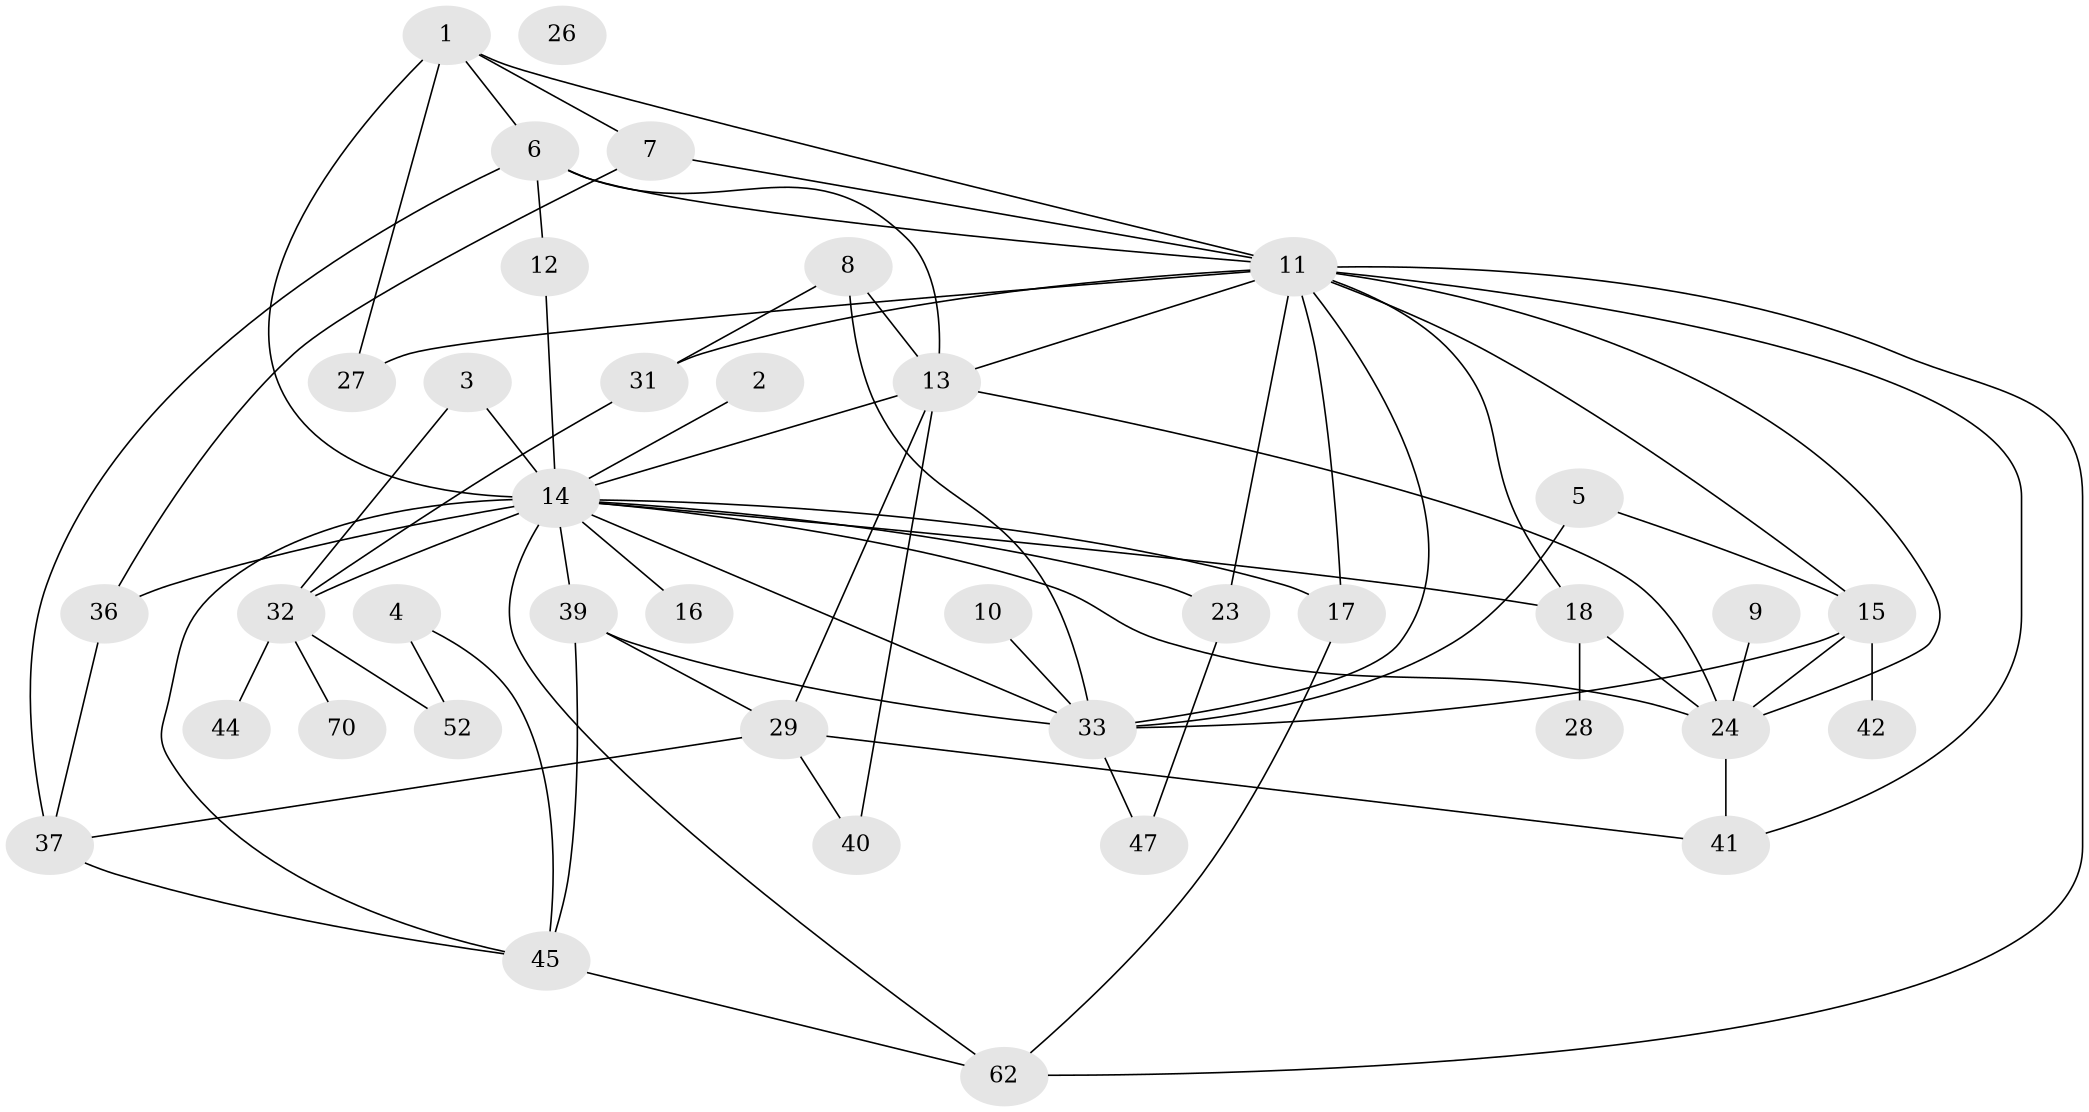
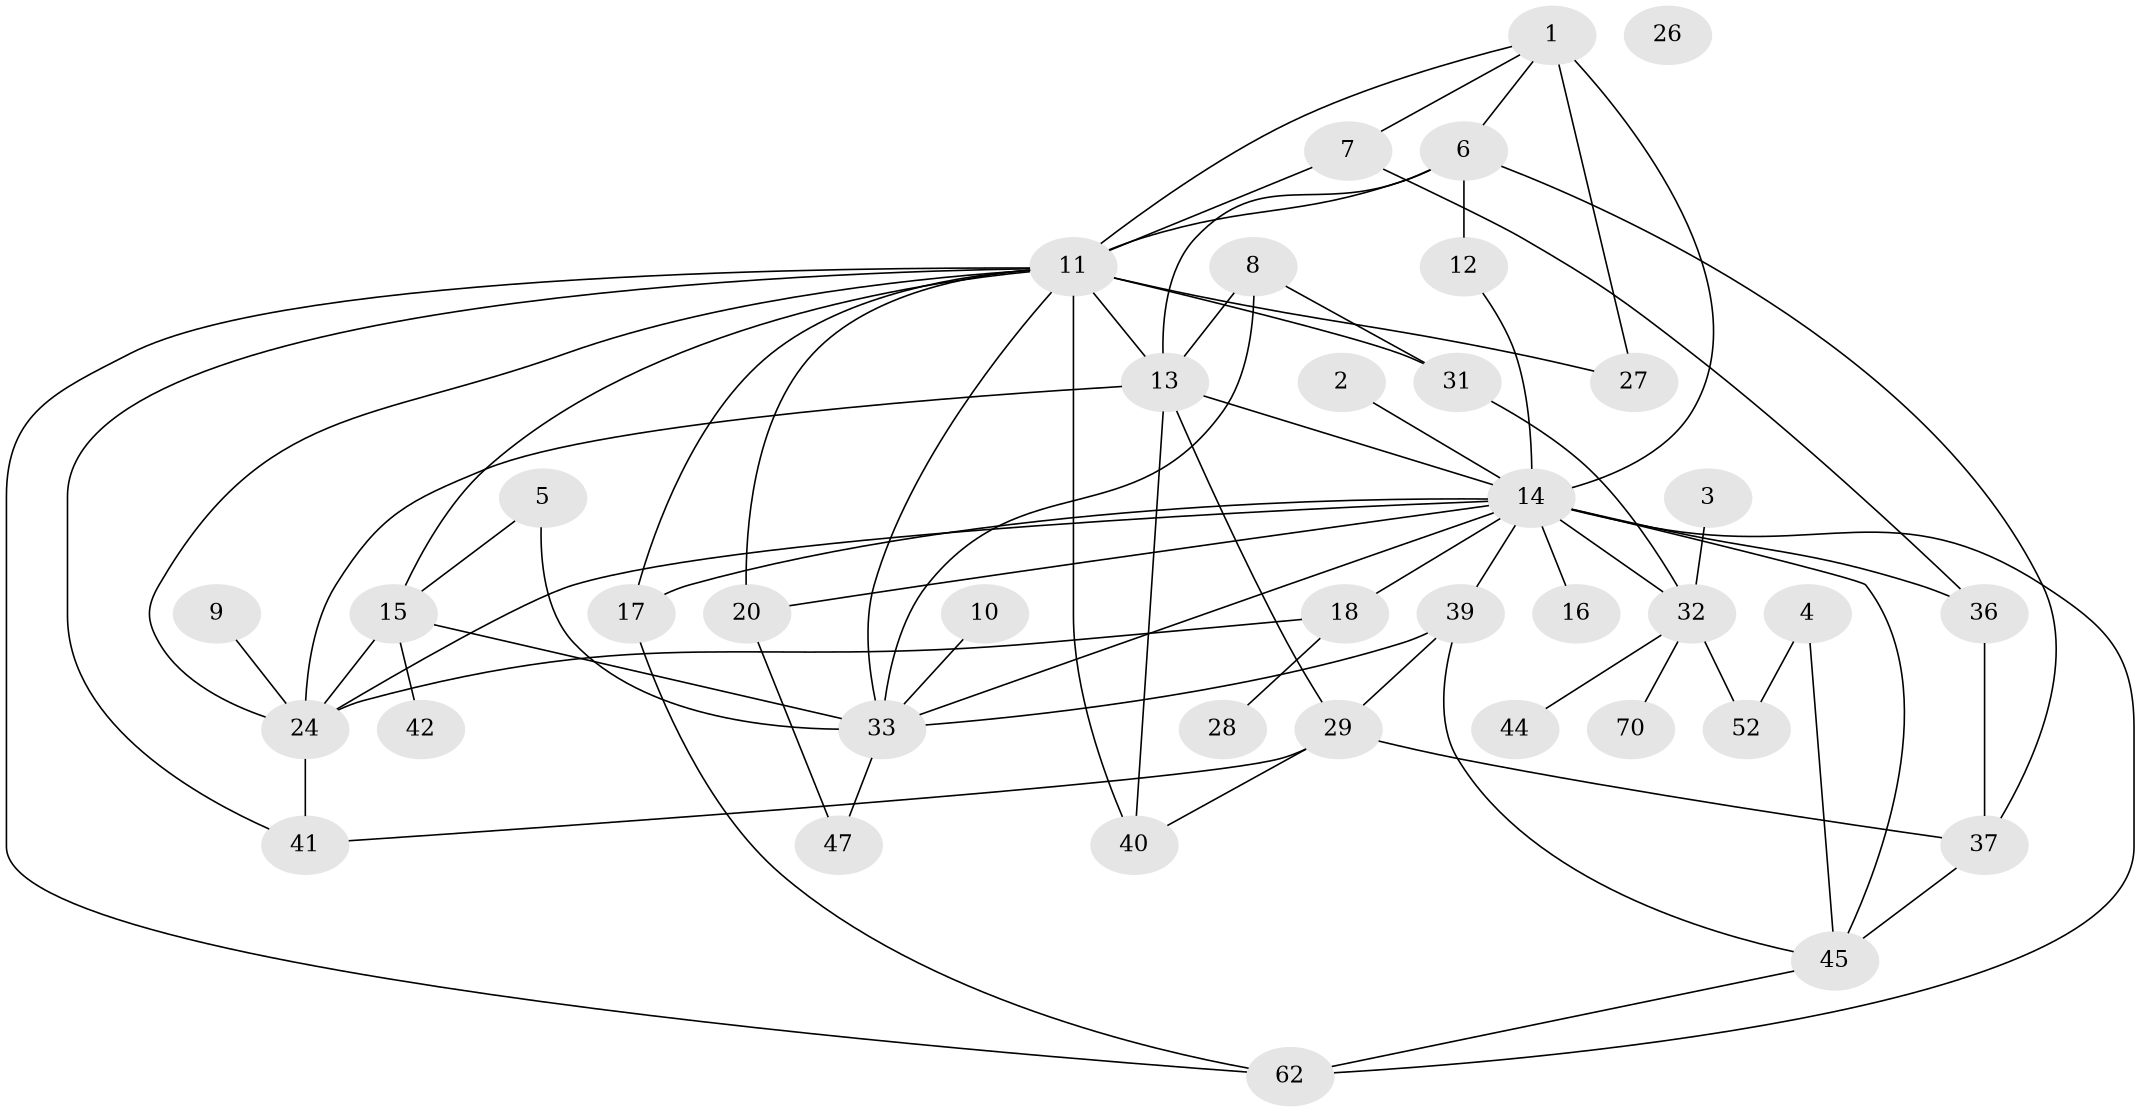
edge "11" -- "18": now "11" -- "40"
edge "3" -- "14": removed
node "23": label "23" -> "20"
